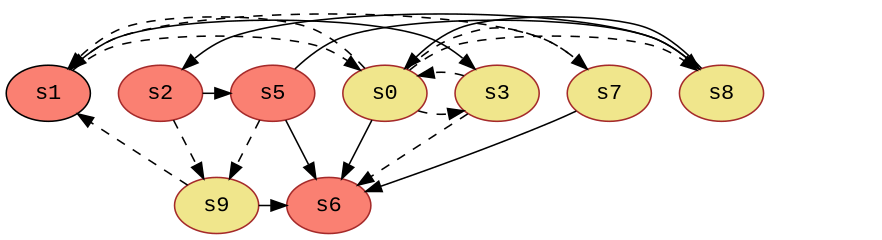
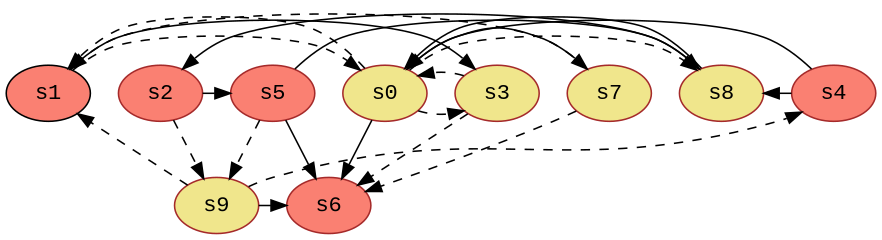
edge "s0" -> "s7": style dashed -> solid
node "s4": added
edge "s7" -> "s6": style solid -> dashed
